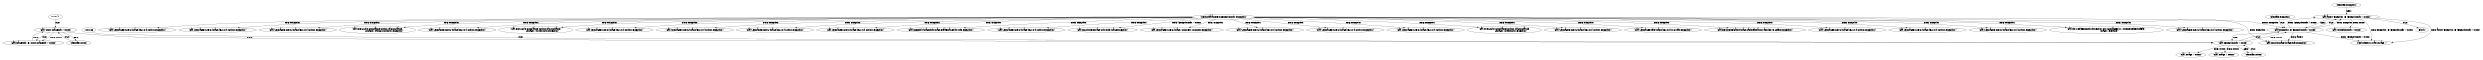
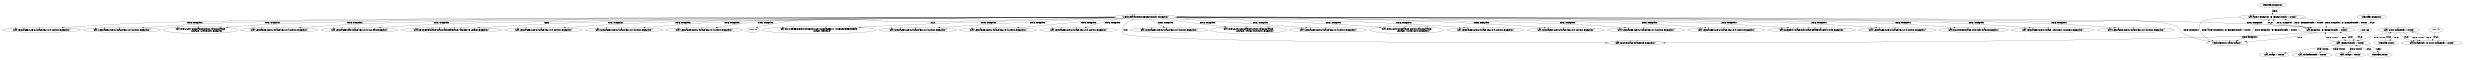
edge "(MethodParameterIn,ExceptionInfo *exception)" -> "(MethodReturn,static Image *)": added, label "DDG: exception"
edge "1000141" -> "(Call,(const ImageInfo *) NULL)": now "1000141" -> "(Call,image_info != (const ImageInfo *) NULL)"
edge "(MethodParameterIn,ExceptionInfo *exception)" -> "(Call,AcquireNextImage(color_info,image,exception))": label "DDG: (ExceptionInfo *) NULL" -> "DDG: exception"
edge "(MethodParameterIn,ExceptionInfo *exception)" -> "(Call,SetImageProfile(image,keyword+8,profile,exception))": label "DDG: exception" -> "CFG: "
edge "(MethodParameterIn,ExceptionInfo *exception)" -> "(Call,exception != (ExceptionInfo *) NULL)": label "NULL: exception" -> "DDG: exception"
edge "(Call,assert(exception != (ExceptionInfo *) NULL))" -> "(Call,exception != (ExceptionInfo *) NULL)": label "CFG: " -> "DDG: exception != (ExceptionInfo *) NULL"
edge "(Call,assert(exception != (ExceptionInfo *) NULL))" -> "(Call,(LinkedListInfo *) NULL)": now "(Call,(ExceptionInfo *) NULL)" -> "(Call,(LinkedListInfo *) NULL)"
node "1000115": added
edge "(MethodParameterIn,ExceptionInfo *exception)" -> "(Call,AcquireImage(image_info,exception))": label "DDG: exception" -> "AST: "
node "(Block,)": removed
edge "(Call,(const ImageInfo *) NULL)" -> "(Call,(ExceptionInfo *) NULL)": label "DDG: " -> "DDG: NULL"
edge "(Call,exception != (ExceptionInfo *) NULL)" -> "(Call,AcquireImage(image_info,exception))": label "DDG: assert" -> "DDG: exception"
edge "(Call,exception != (ExceptionInfo *) NULL)" -> "(MethodReturn,static Image *)": label "DDG: (ExceptionInfo *) NULL" -> "DDG: "
